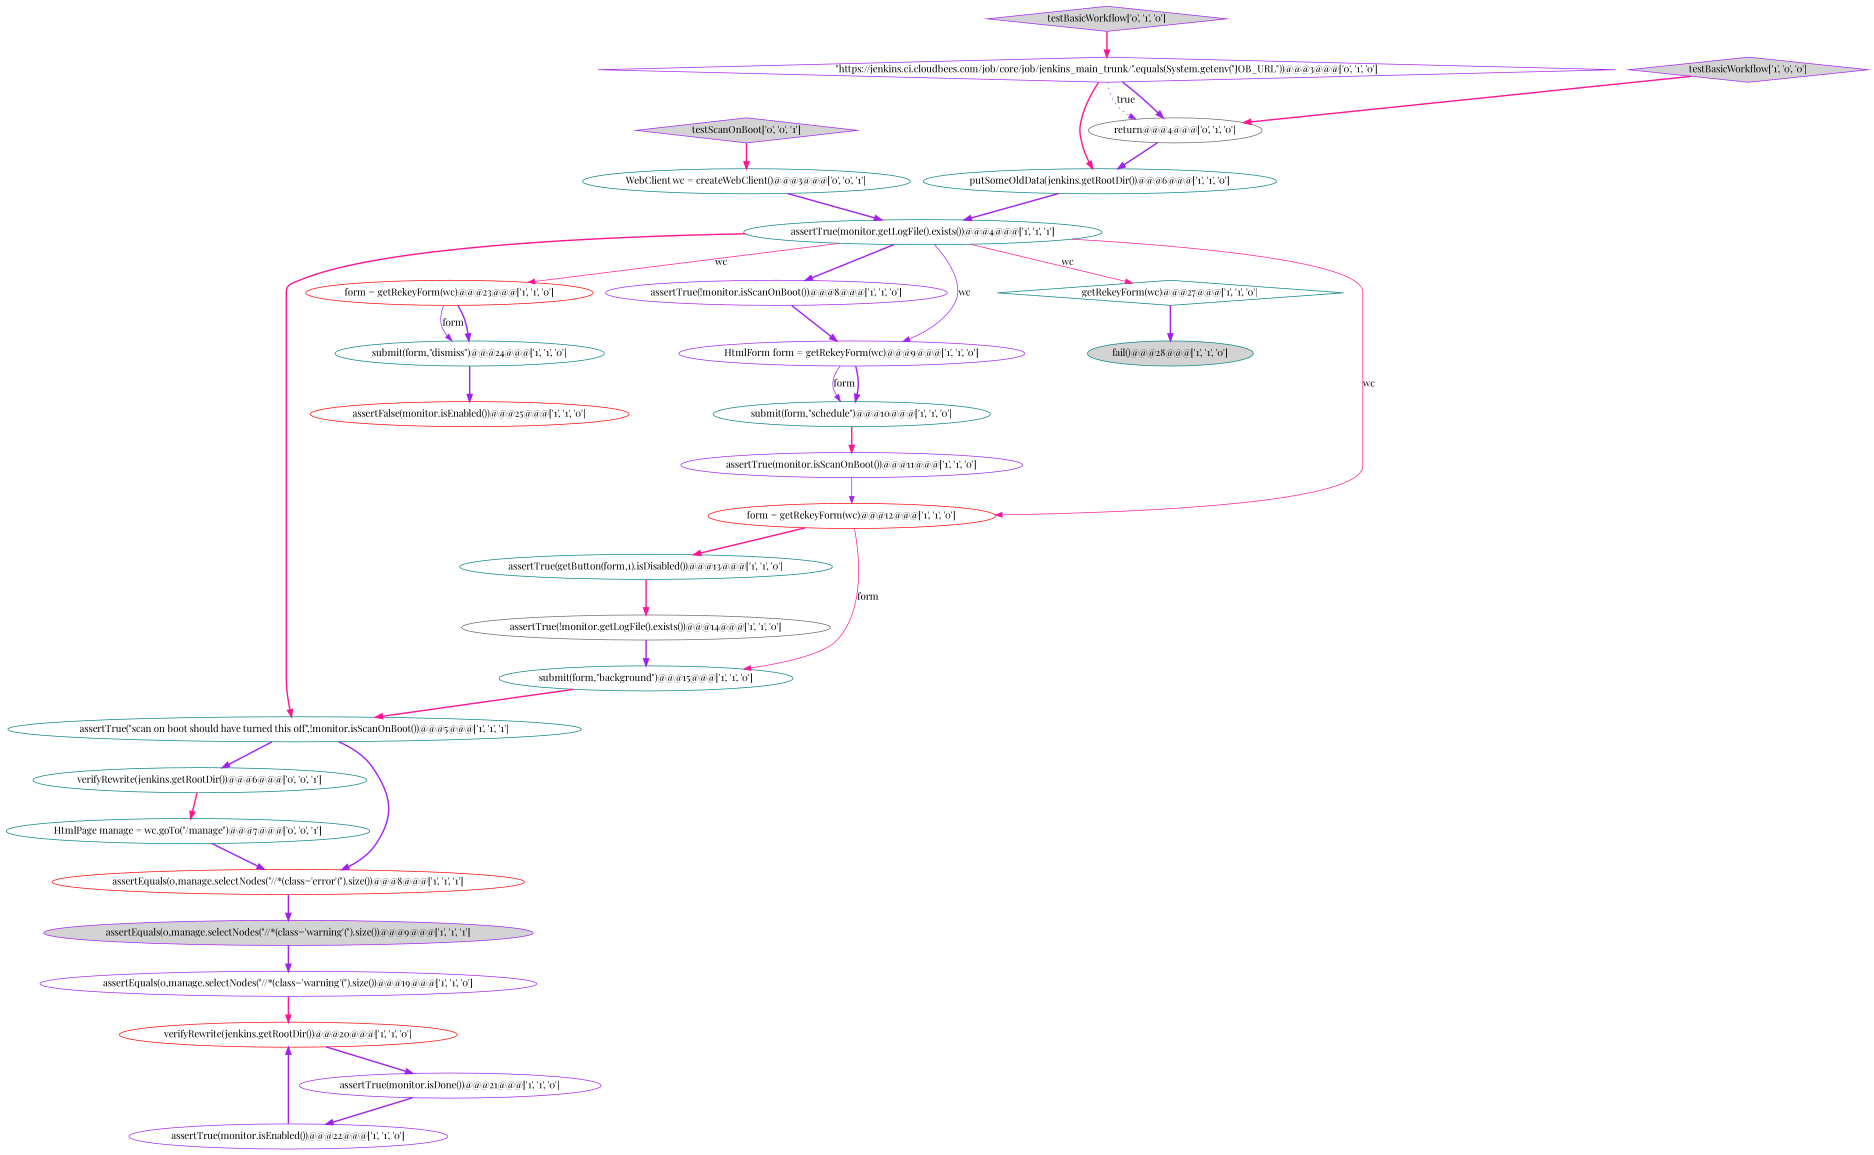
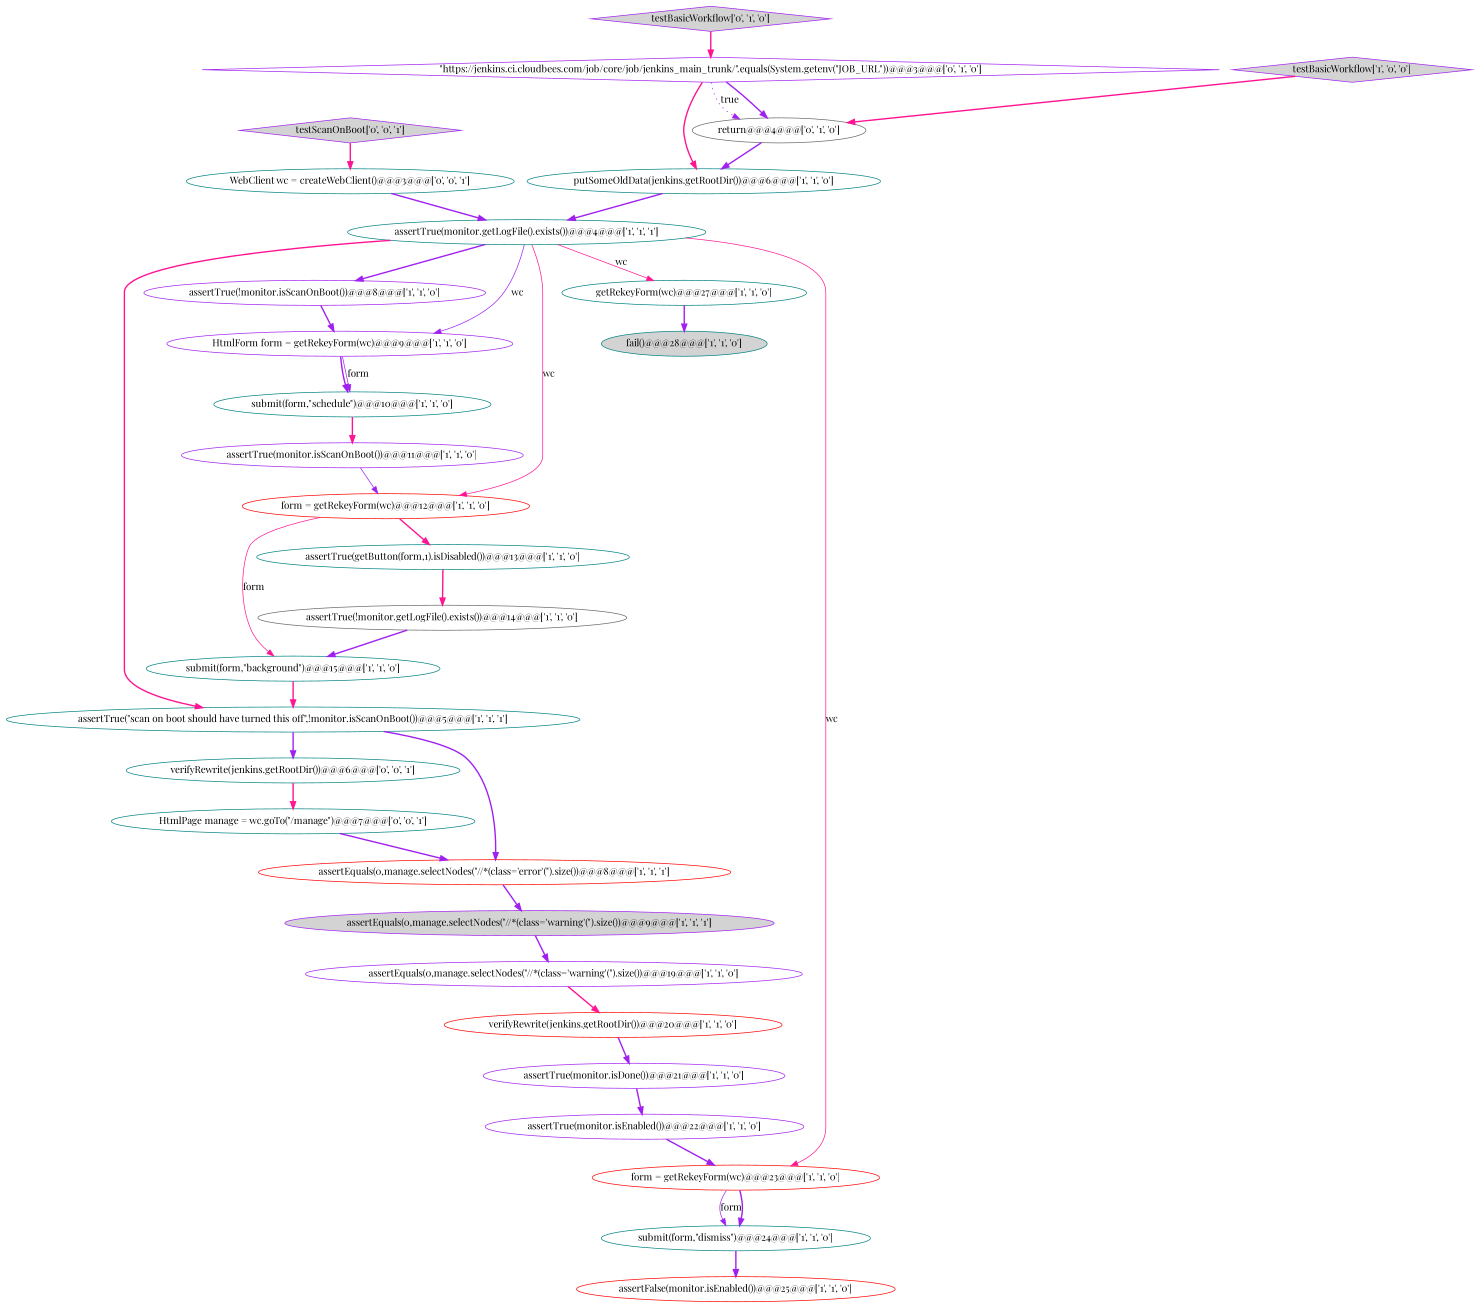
node "getRekeyForm(wc)@@@27@@@['1', '1', '0']": shape diamond -> ellipse
edge "assertTrue(monitor.isEnabled())@@@22@@@['1', '1', '0']" -> "verifyRewrite(jenkins.getRootDir())@@@20@@@['1', '1', '0']": now "assertTrue(monitor.isEnabled())@@@22@@@['1', '1', '0']" -> "form = getRekeyForm(wc)@@@23@@@['1', '1', '0']"
